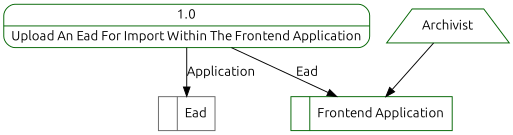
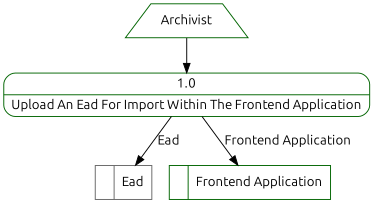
edge "Archivist" -> "Frontend Application": now "Archivist" -> "1.0"
edge "1.0" -> "Ead": label "Application" -> "Ead"
edge "1.0" -> "Frontend Application": label "Ead" -> "Frontend Application"
